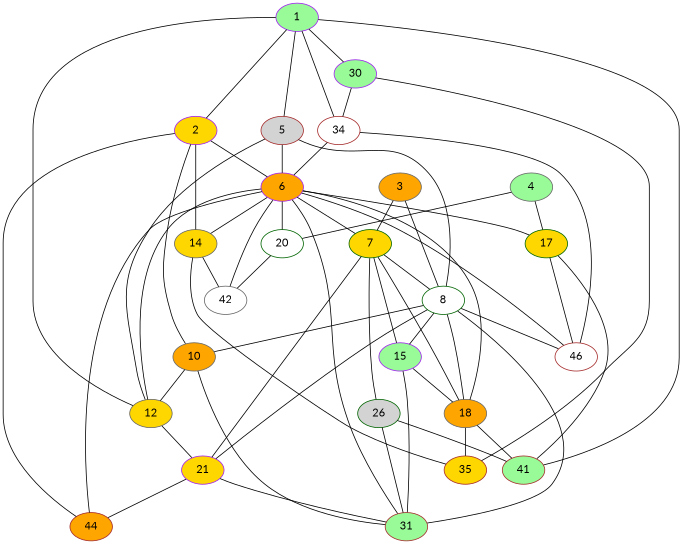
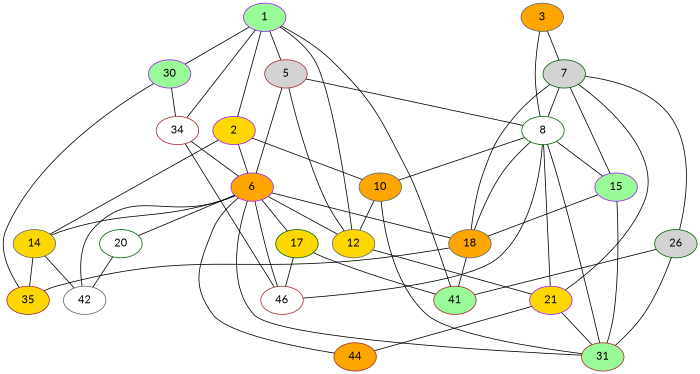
node "4": removed
edge "6" -- "7": removed
node "7": fillcolor gold -> lightgrey
edge "2" -- "44": removed
